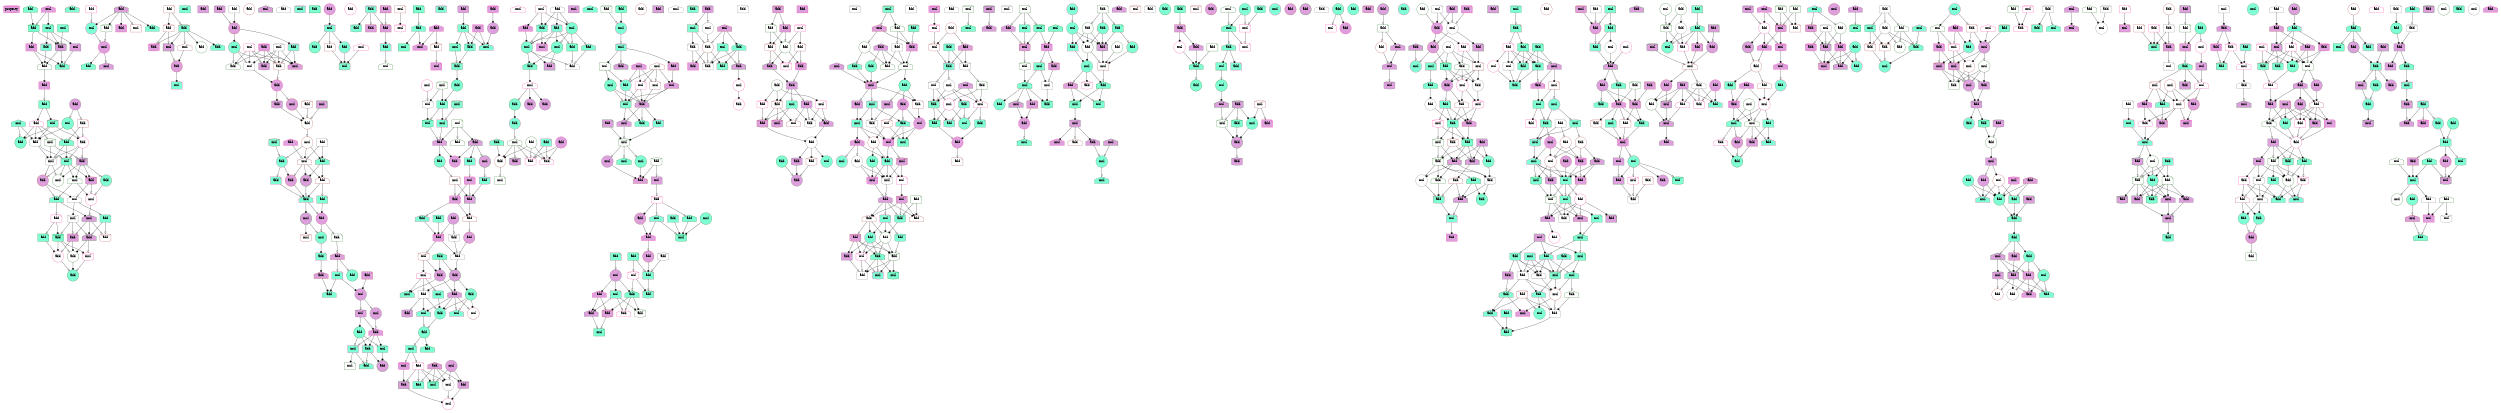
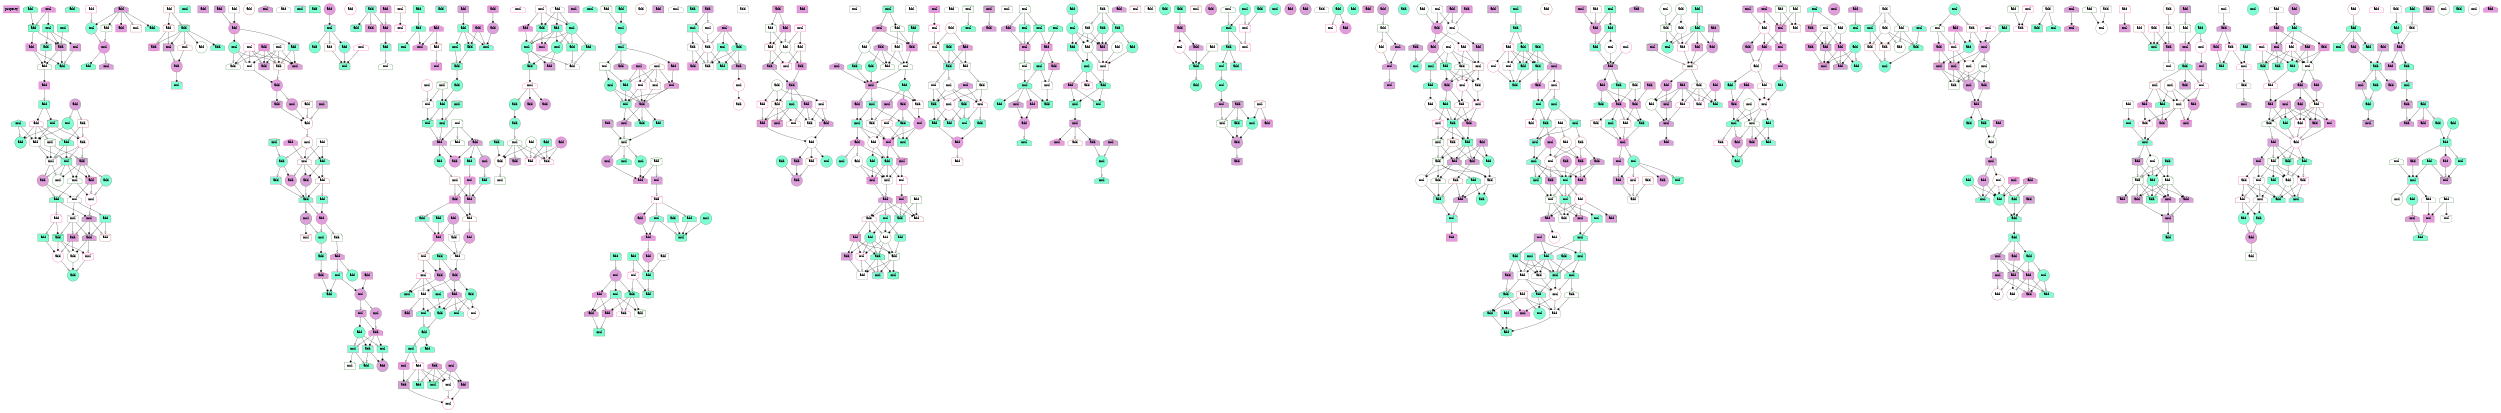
node "property": shape cylinder -> note
